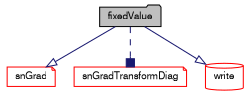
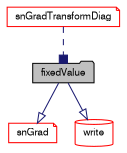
edge "fixedValue" -> "snGradTransformDiag": reversed
